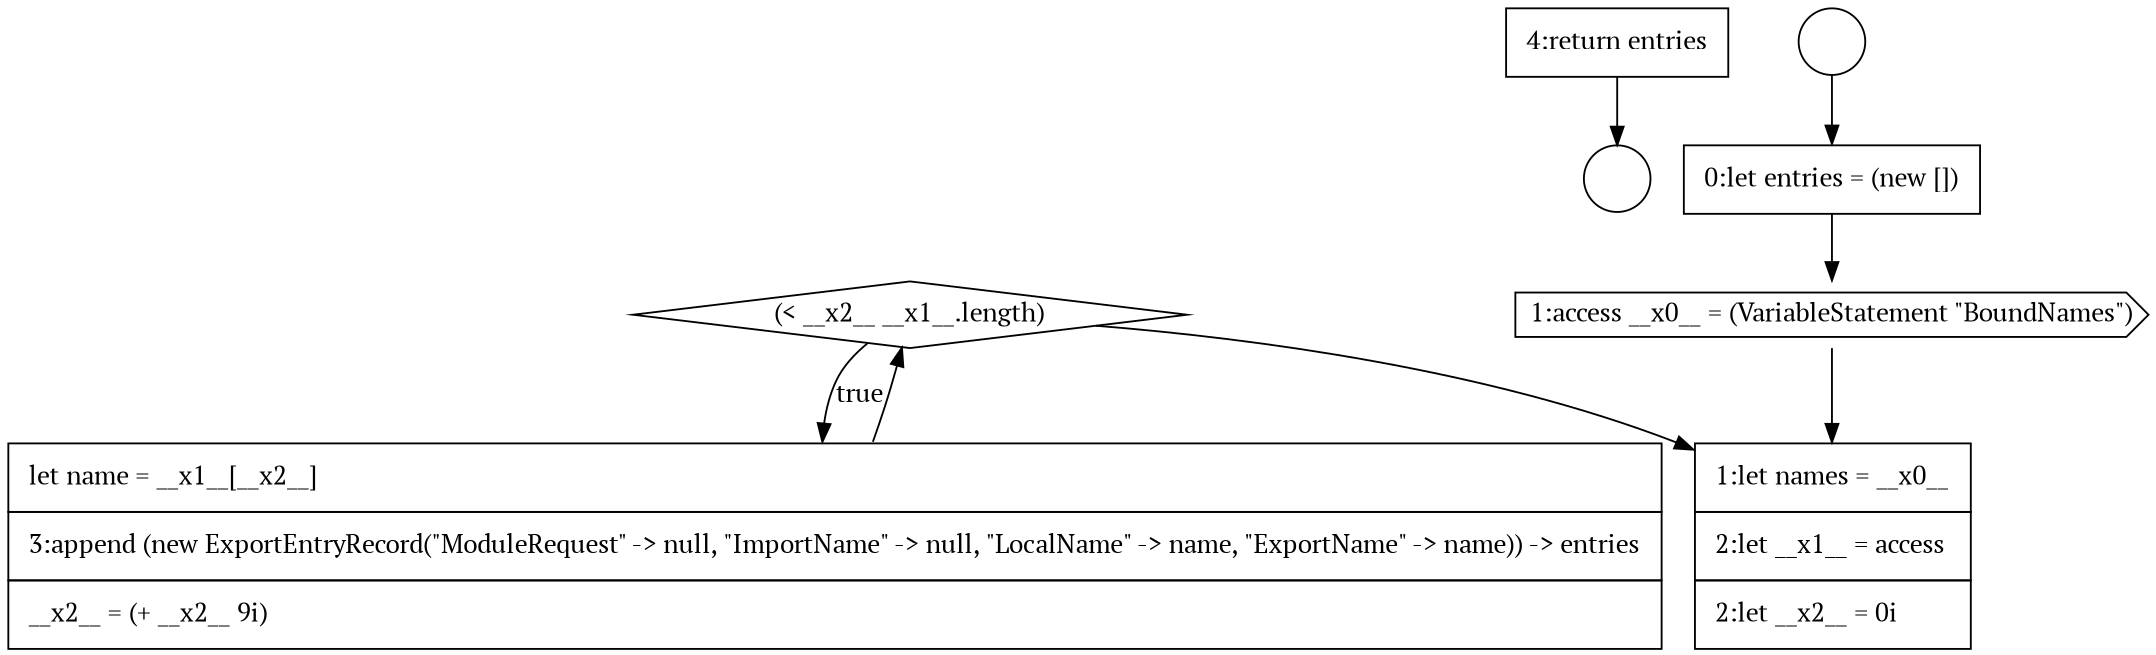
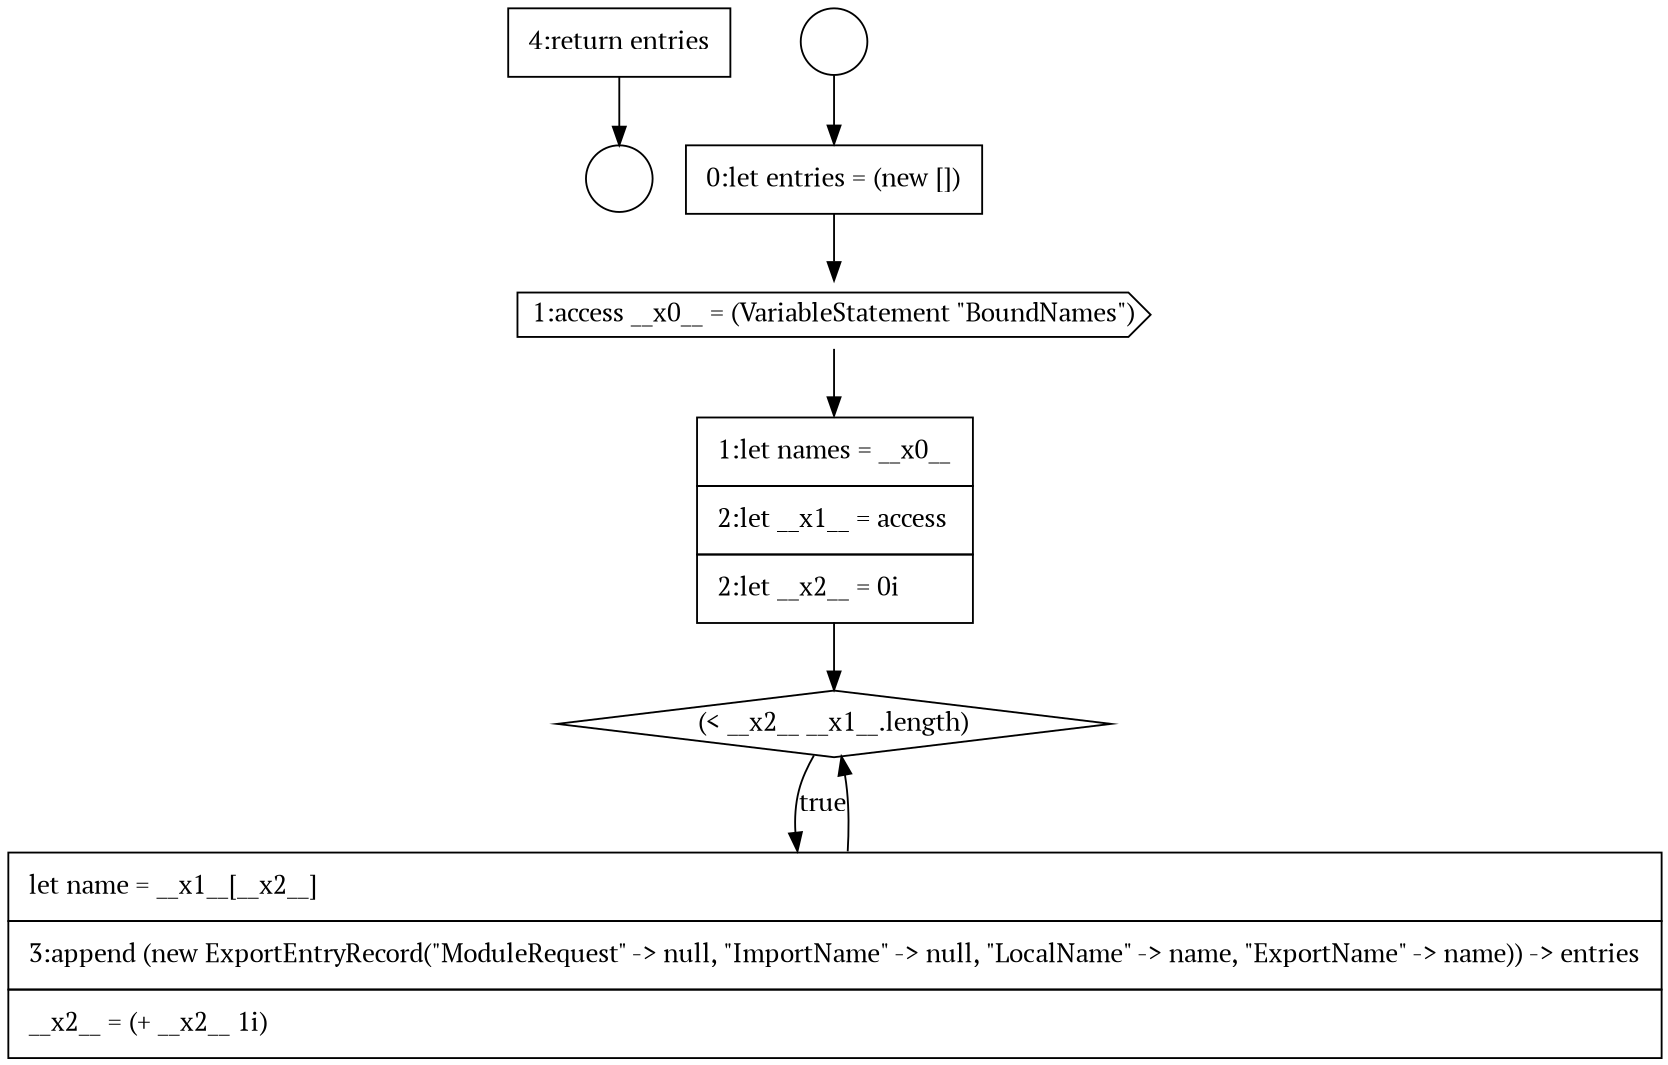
edge "(< __x2__ __x1__.length)" -> "1:let names = __x0__": reversed
node "let name = __x1__[__x2__]": text "__x2__ = (+ __x2__ 9i)" -> "__x2__ = (+ __x2__ 1i)"
